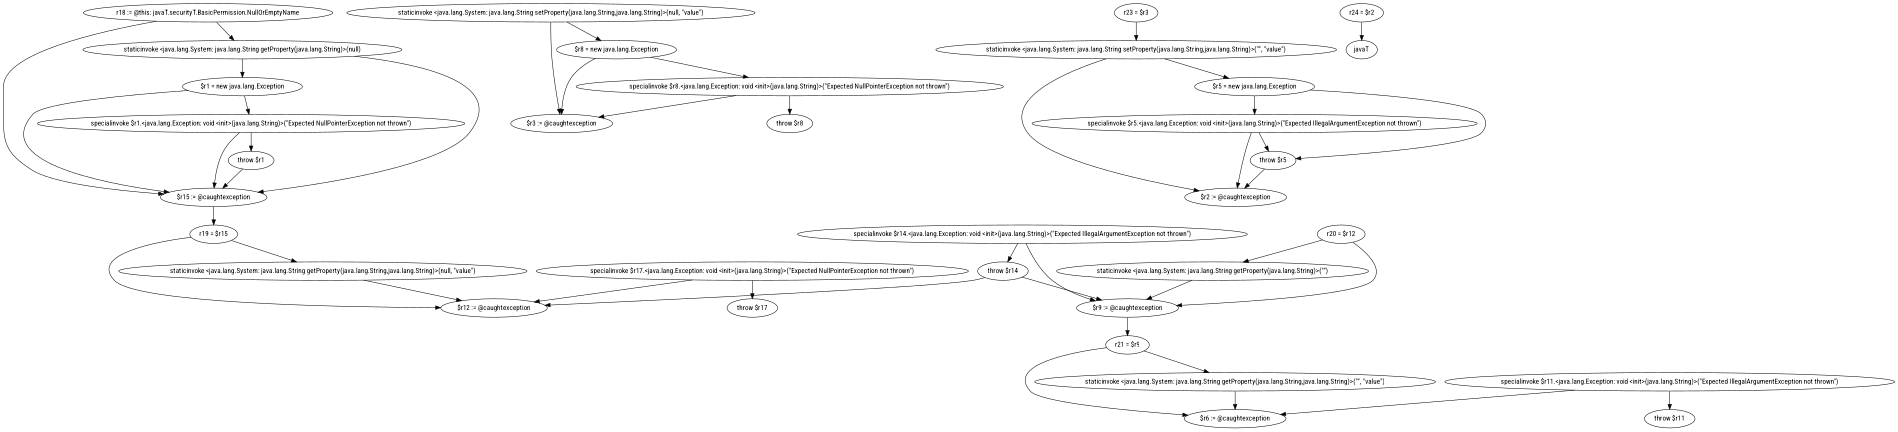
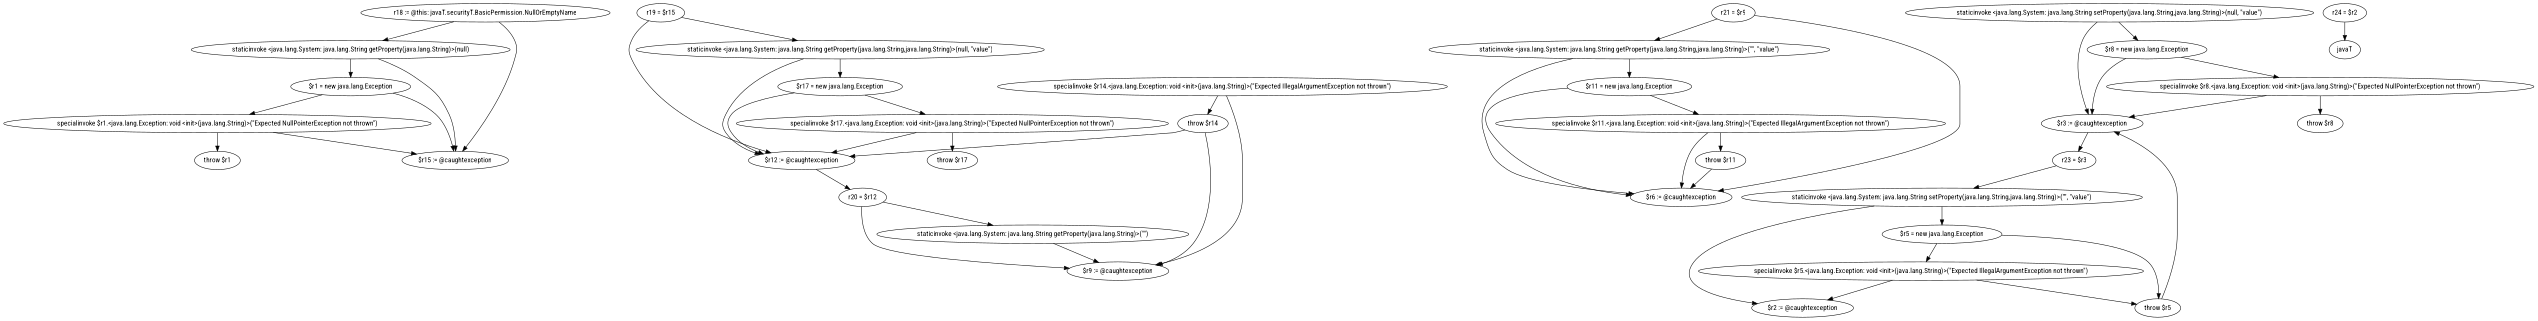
node "$r17 = new java.lang.Exception": added
node "$r11 = new java.lang.Exception": added
edge "$r3 := @caughtexception" -> "r23 = $r3": added
edge "throw $r1" -> "$r15 := @caughtexception": removed
edge "throw $r5" -> "$r2 := @caughtexception": now "throw $r5" -> "$r3 := @caughtexception"
edge "throw $r11" -> "$r6 := @caughtexception": added
edge "$r12 := @caughtexception" -> "r20 = $r12": added
edge "$r15 := @caughtexception" -> "r19 = $r15": removed
edge "$r9 := @caughtexception" -> "r21 = $r9": removed
